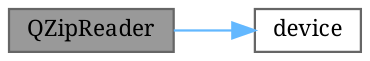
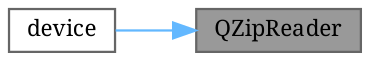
edge "QZipReader" -> "device": reversed
